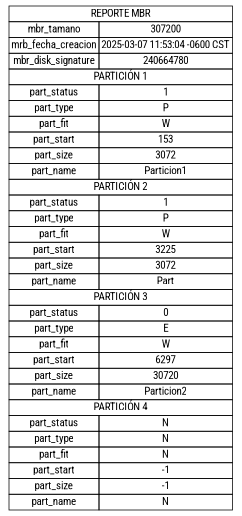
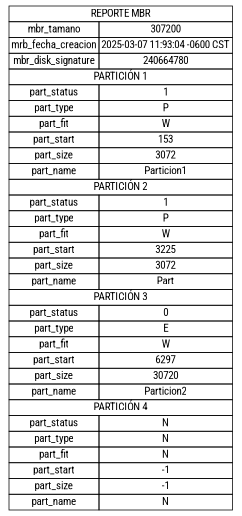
node "REPORTE MBR": text "2025-03-07 11:53:04 -0600 CST" -> "2025-03-07 11:93:04 -0600 CST"
